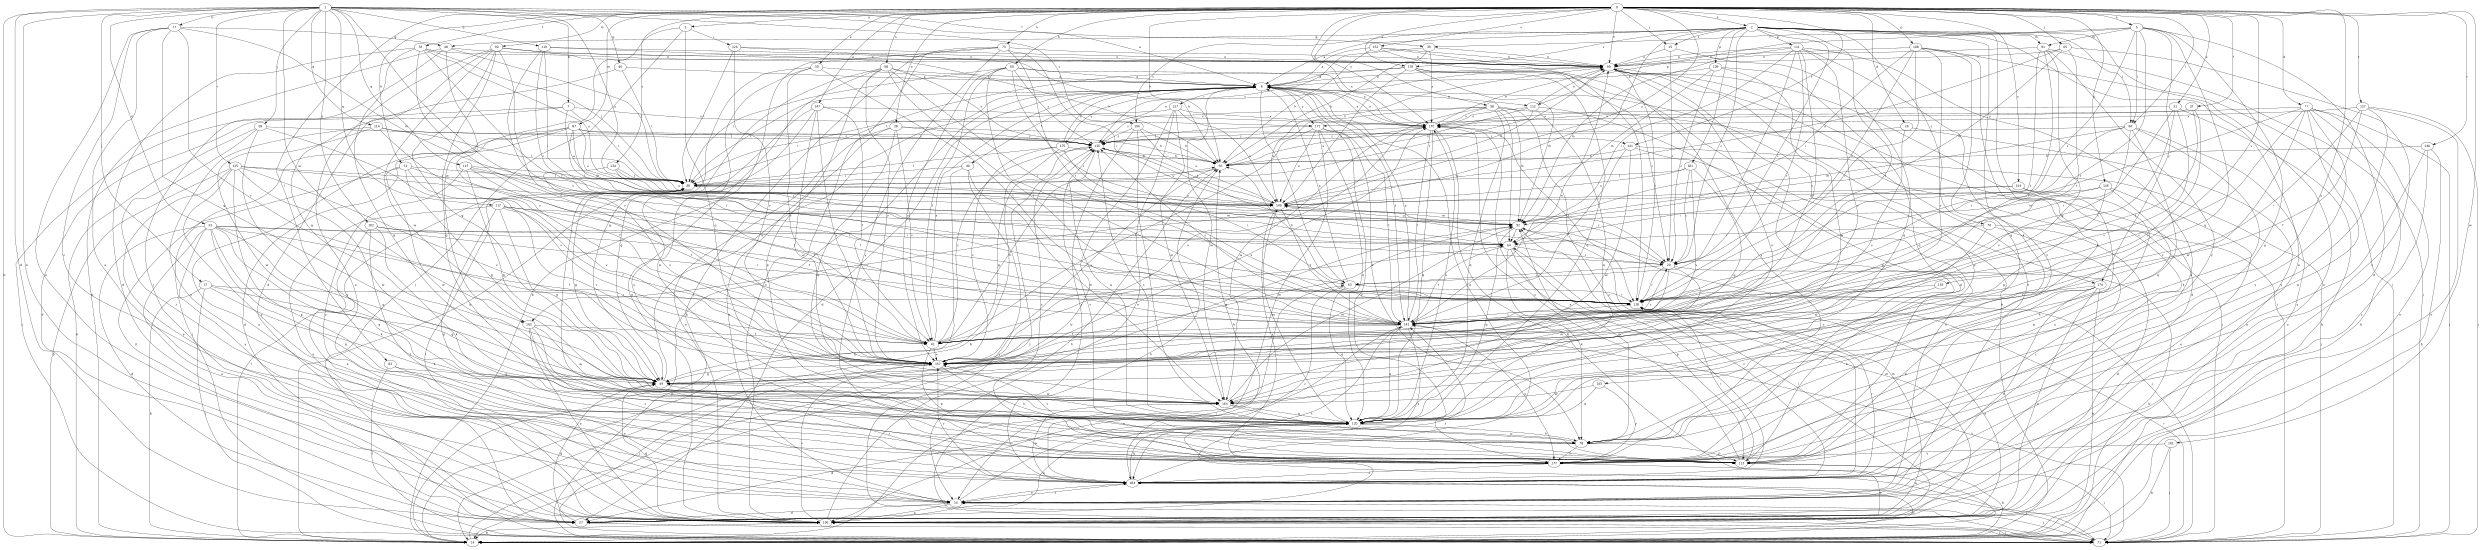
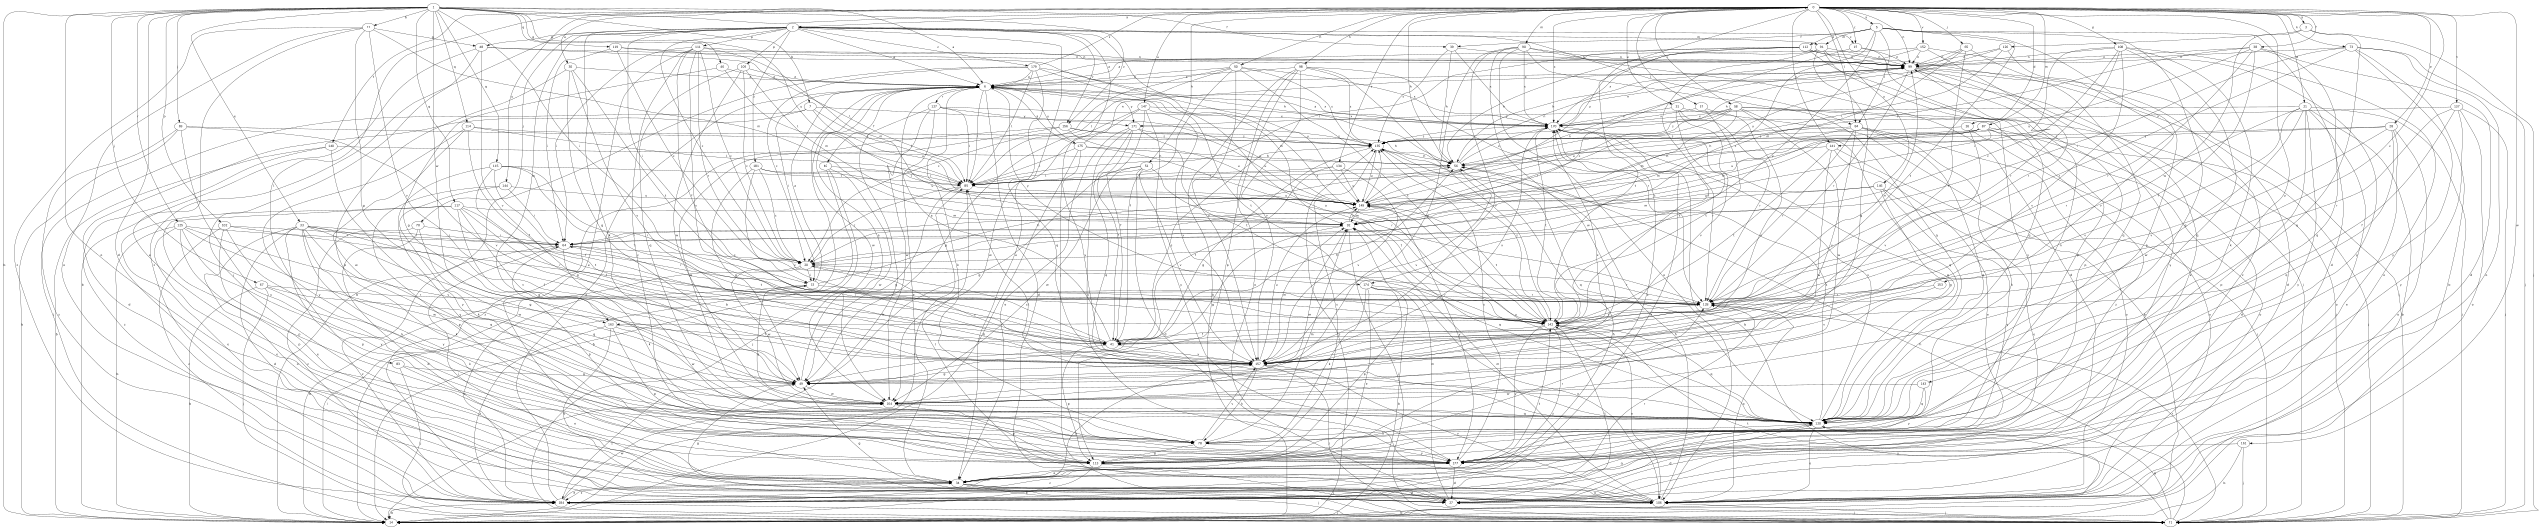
edge "0" -> "179": reversed
edge "6" -> "112": reversed
edge "125" -> "85": removed, label "l"
edge "119" -> "142": removed, label "t"
edge "157" -> "149": added, label "u"
edge "177" -> "34": added, label "e"
